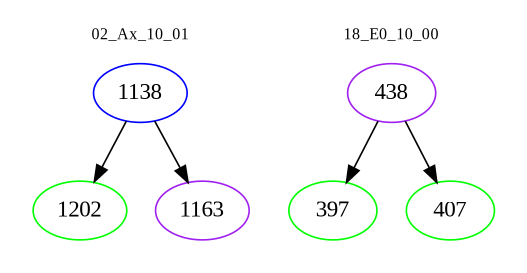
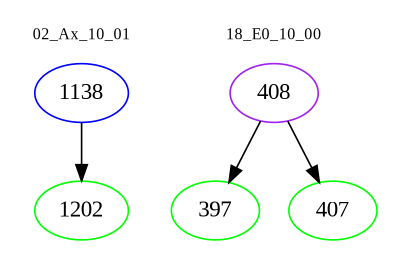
node "438": label "438" -> "408"
node "1163": removed
